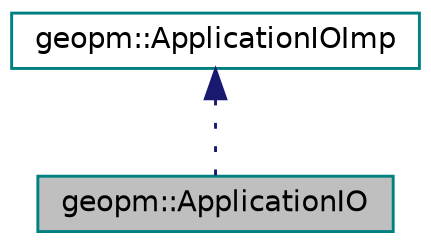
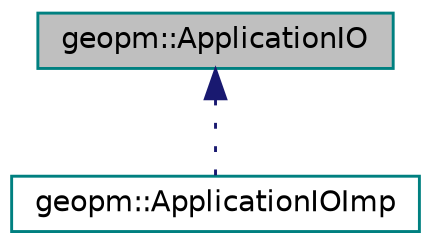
edge "geopm::ApplicationIO" -> "geopm::ApplicationIOImp": reversed
